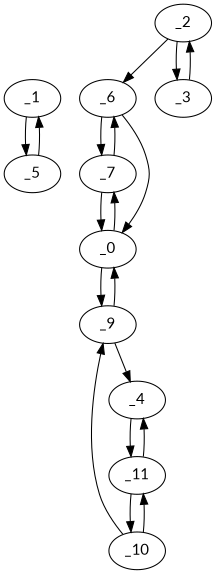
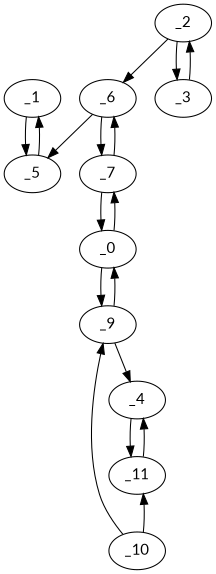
edge "_6" -> "_0": now "_6" -> "_5"
edge "_11" -> "_10": removed
